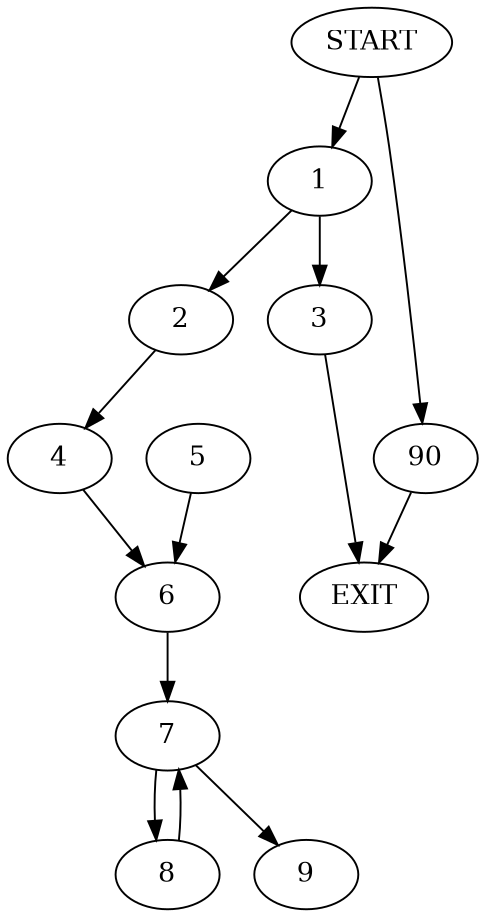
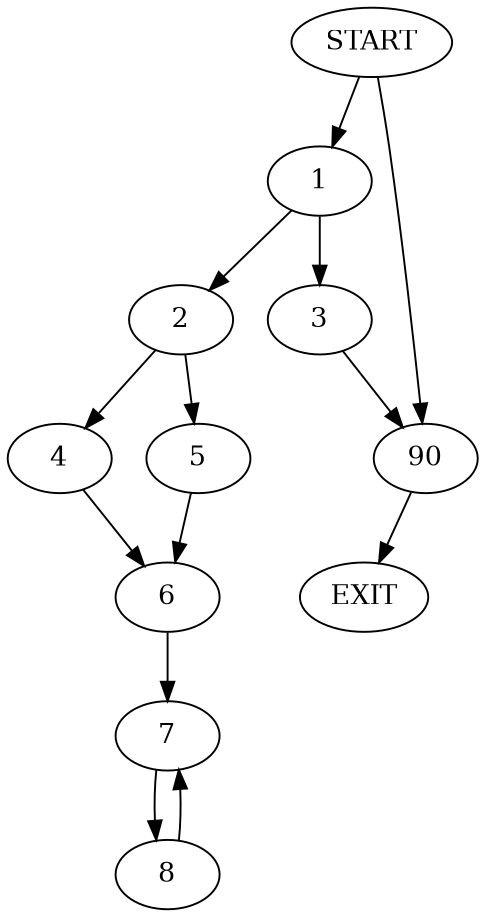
edge "2" -> "5": added
edge "3" -> "EXIT": now "3" -> "90"
node "9": removed
